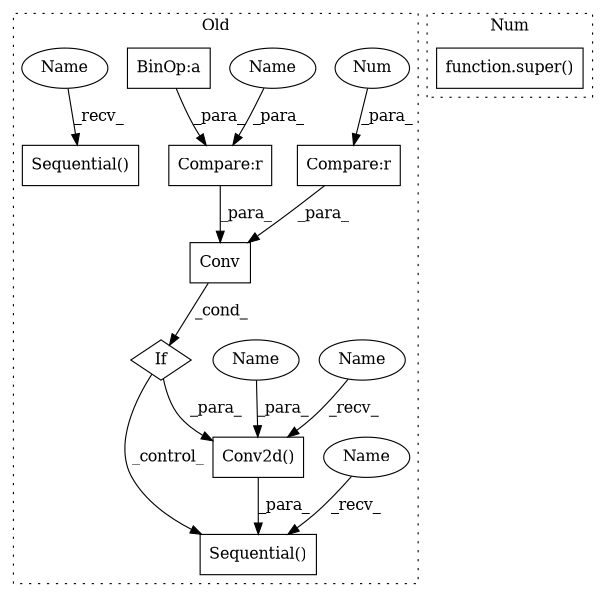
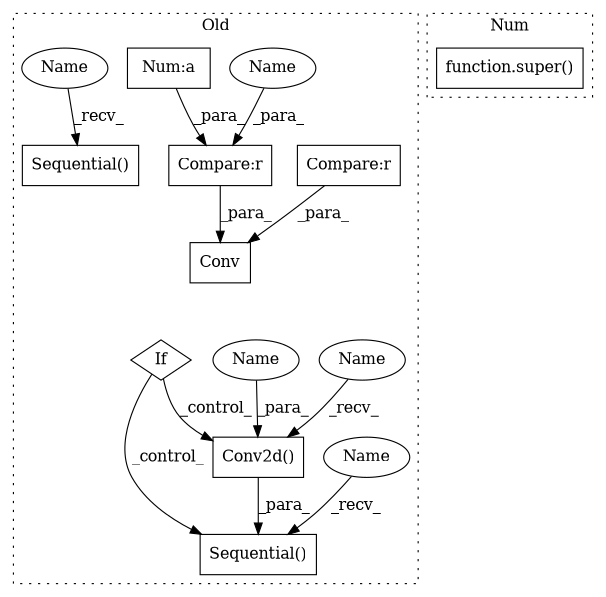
node "BinOp:a": label "BinOp:a" -> "Num:a"
node "Num": removed
edge "Conv" -> "If": removed, label "_cond_"
edge "If" -> "Conv2d()": label "_para_" -> "_control_"
